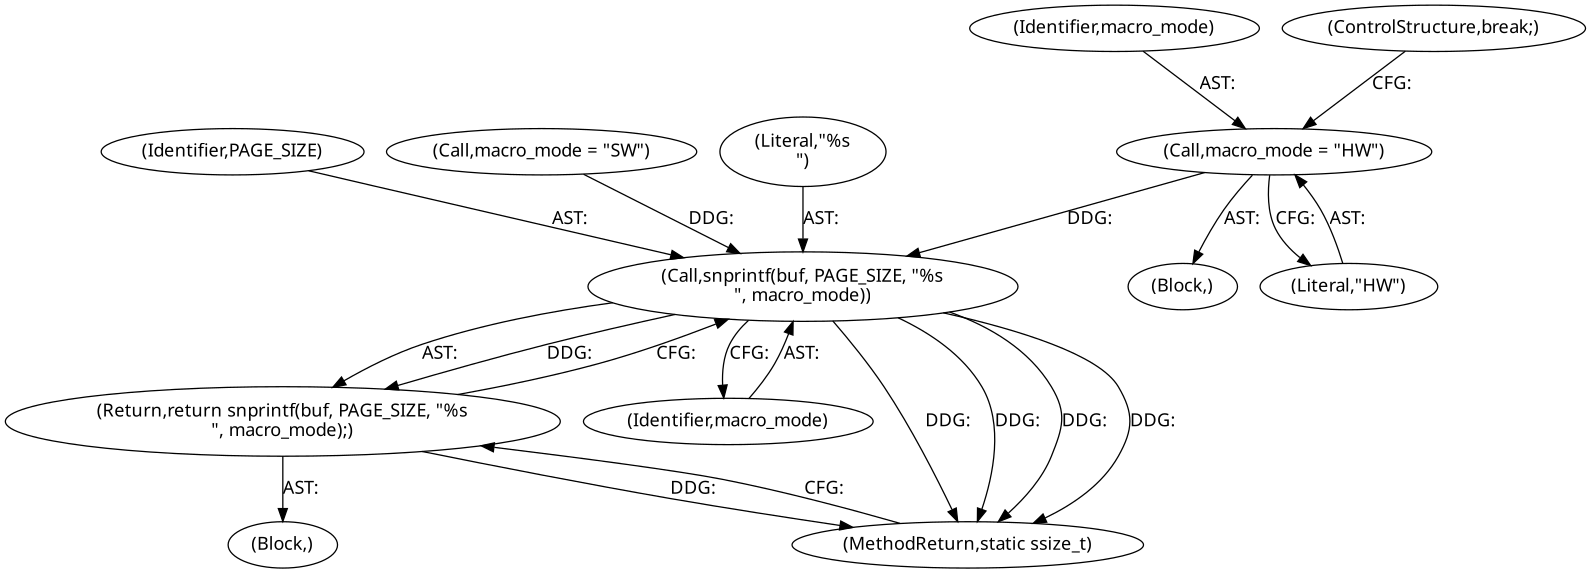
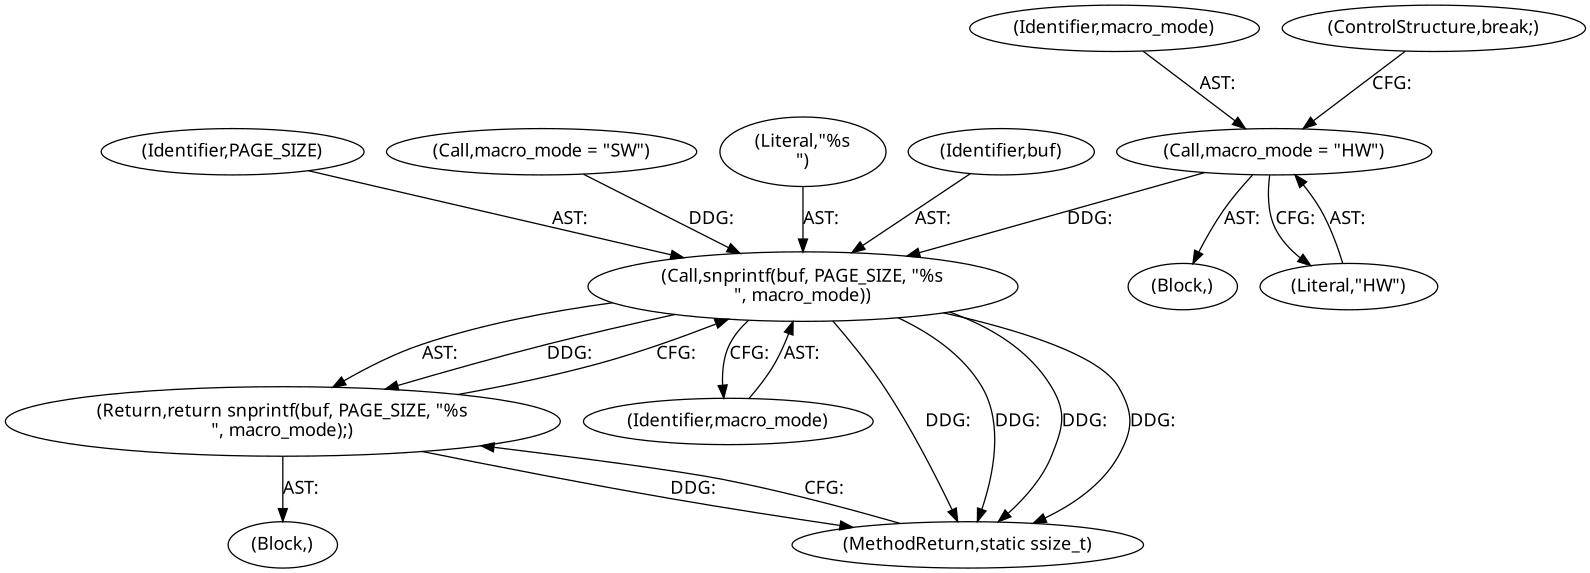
node "(Identifier,buf)": added
